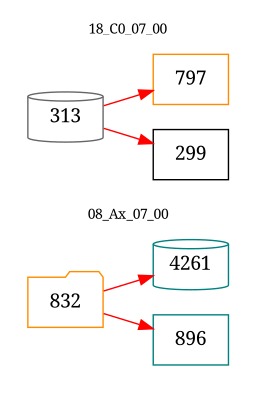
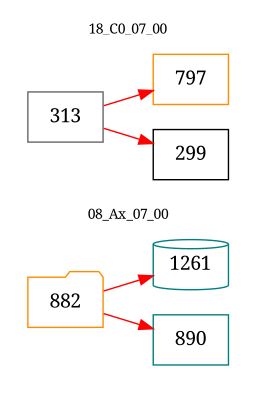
node "313": shape cylinder -> box
node "4261": label "4261" -> "1261"
node "832": label "832" -> "882"
node "896": label "896" -> "890"
